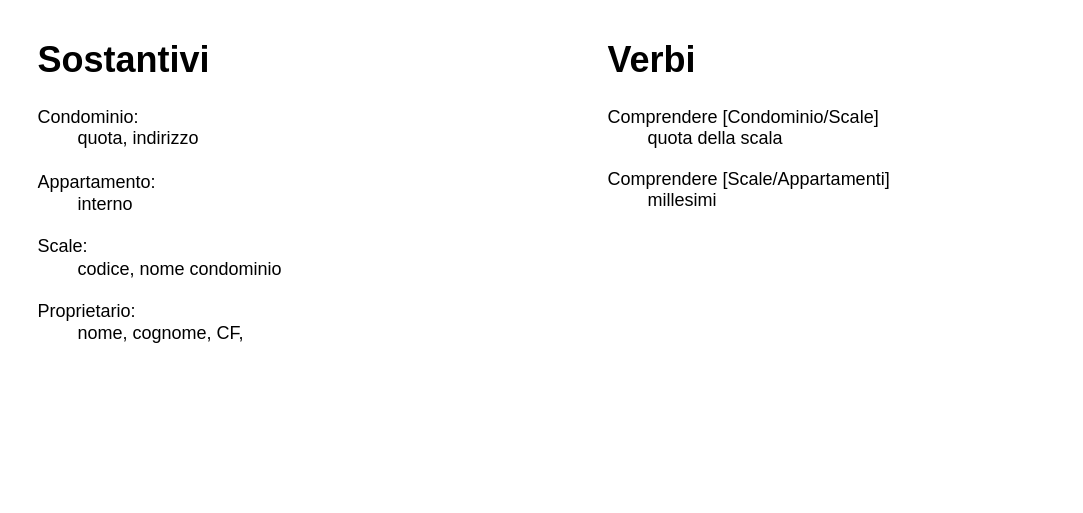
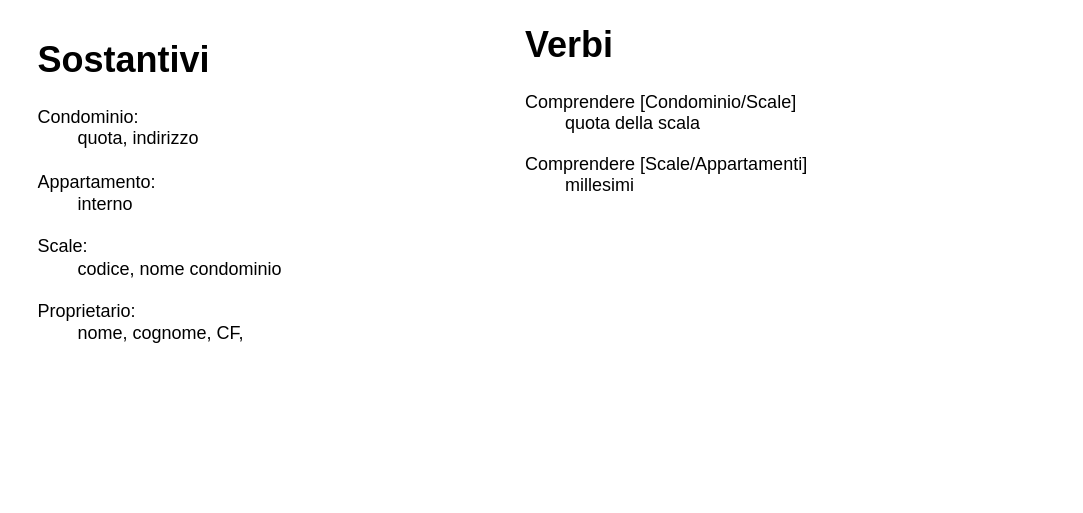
node "VerbiComprendere [Condominio/Scale] quota della scala Comprendere [Scale/Appartamenti] millesimi": moved (826, 188) -> (743, 173)
